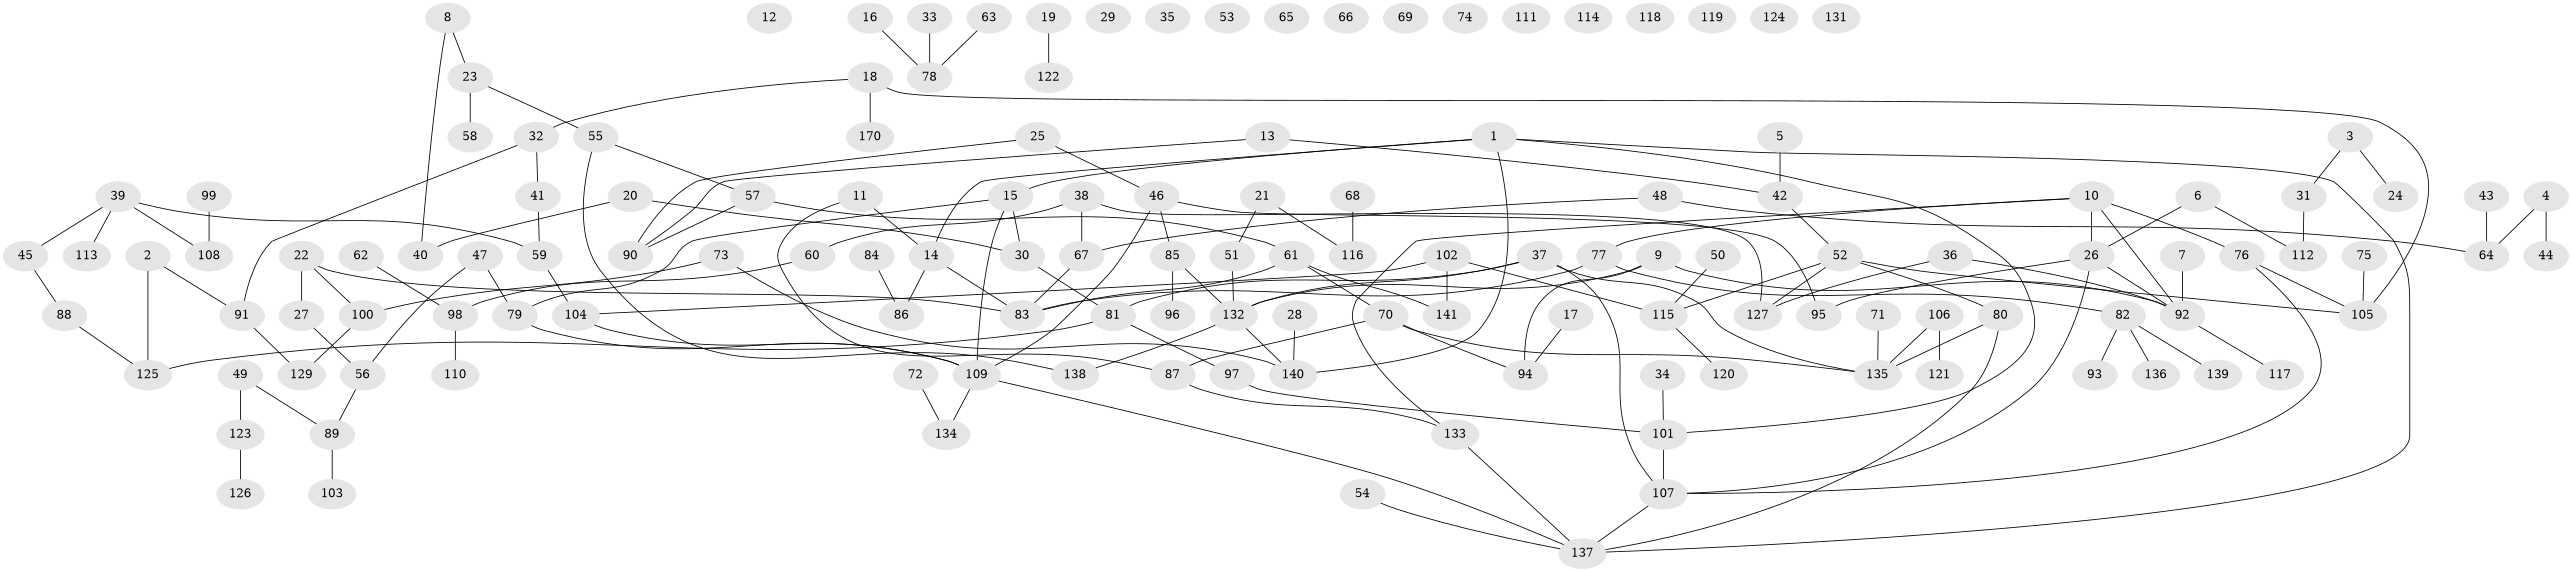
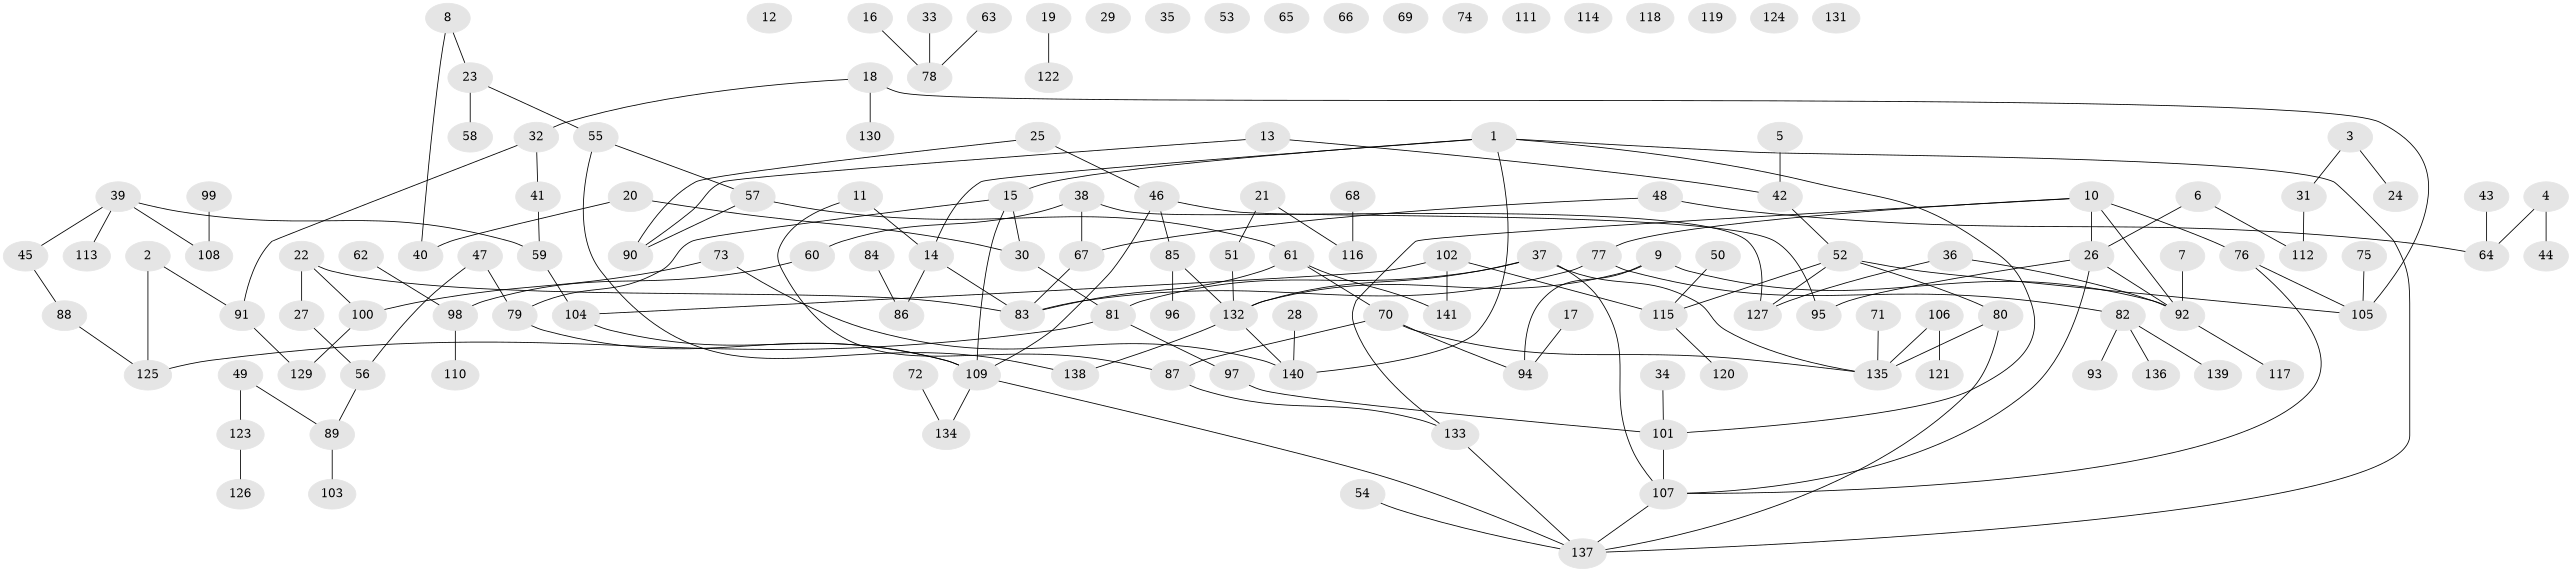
node "170": label "170" -> "130"
